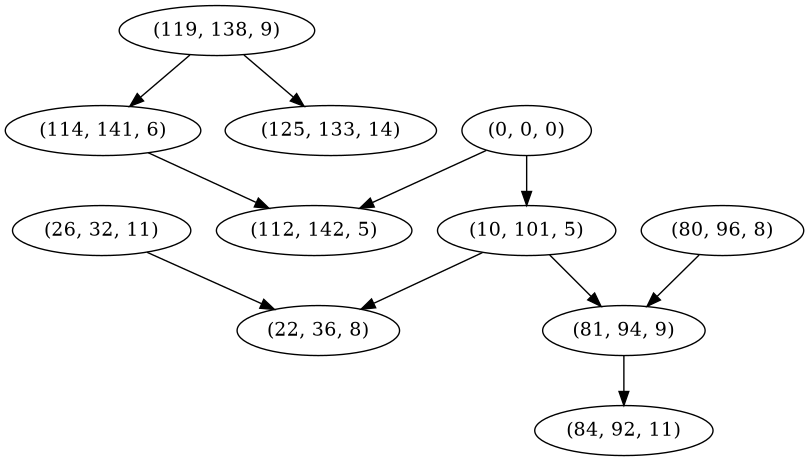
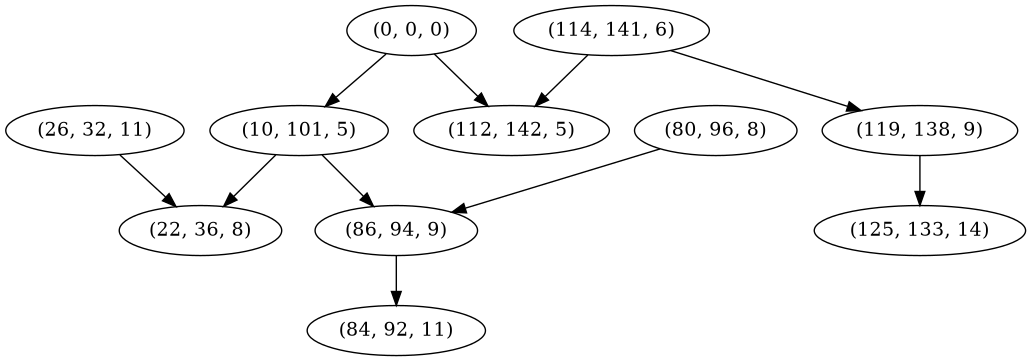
edge "(119, 138, 9)" -> "(114, 141, 6)": reversed
node "(81, 94, 9)": label "(81, 94, 9)" -> "(86, 94, 9)"
